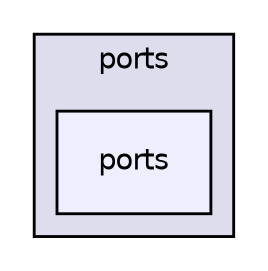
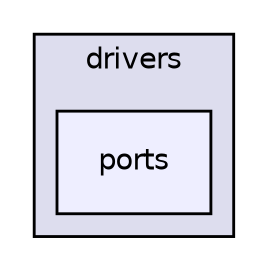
cluster "ports": label "ports" -> "drivers"
